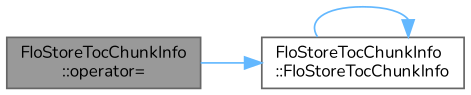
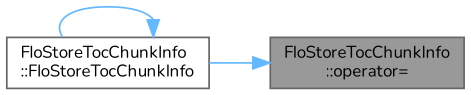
edge "FIoStoreTocChunkInfo ::operator=" -> "FIoStoreTocChunkInfo ::FIoStoreTocChunkInfo": reversed
